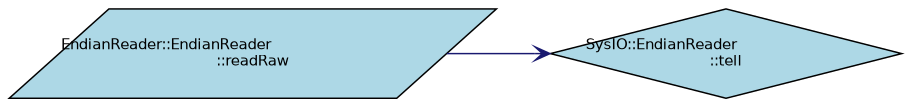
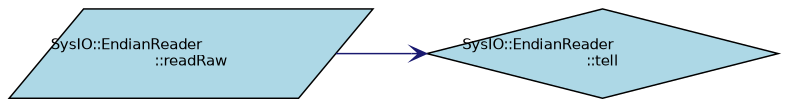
node "EndianReader::EndianReader ::readRaw": label "EndianReader::EndianReader ::readRaw" -> "SysIO::EndianReader ::readRaw"
